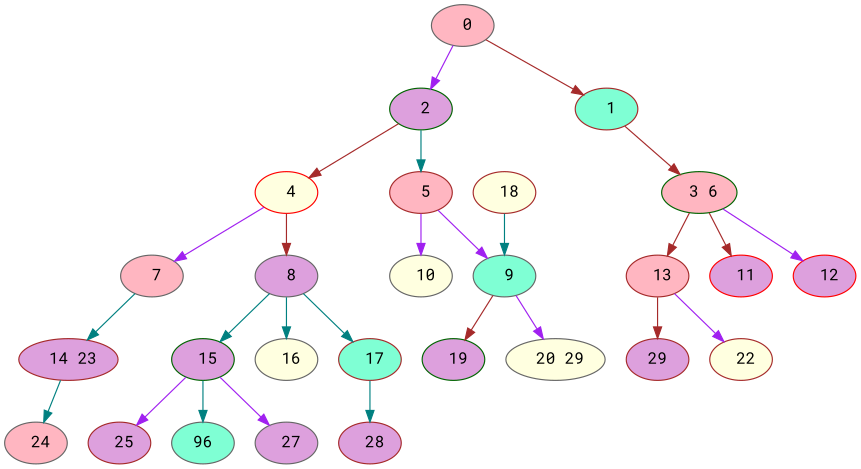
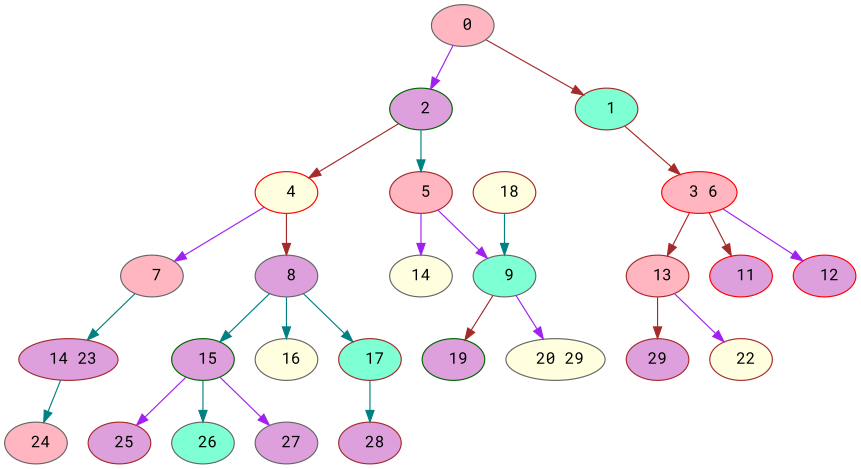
node "3 6": color darkgreen -> red
node "10": label "10" -> "14"
node "96": label "96" -> "26"
